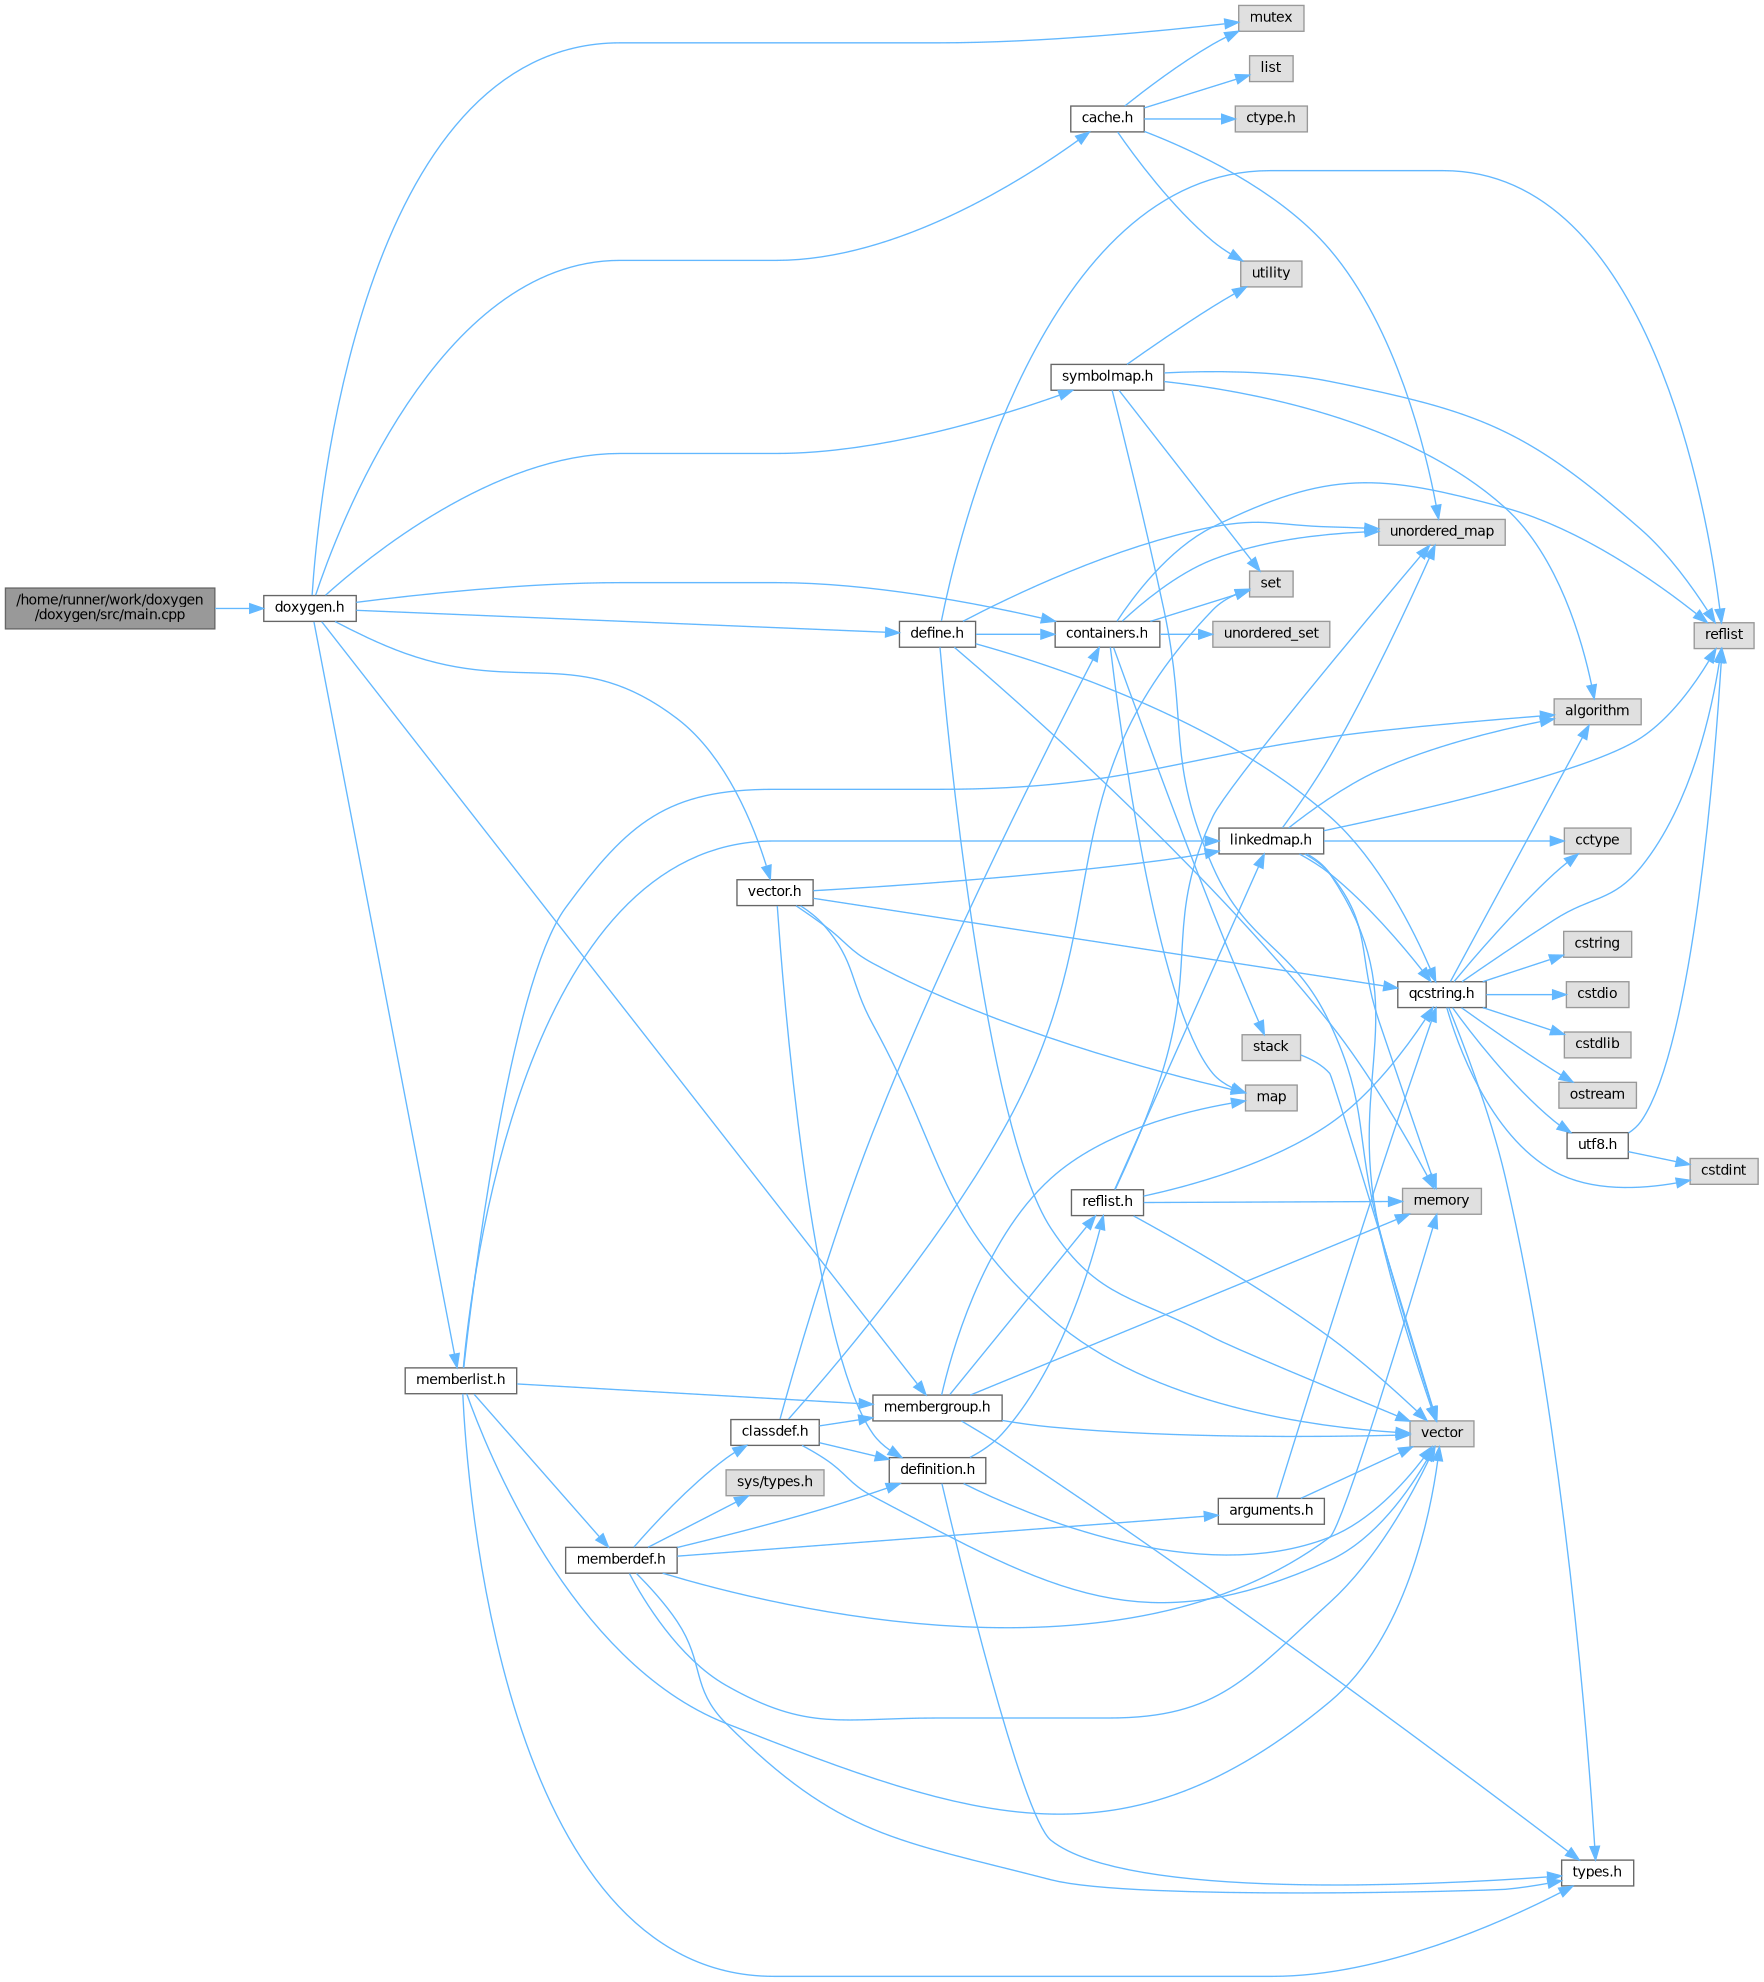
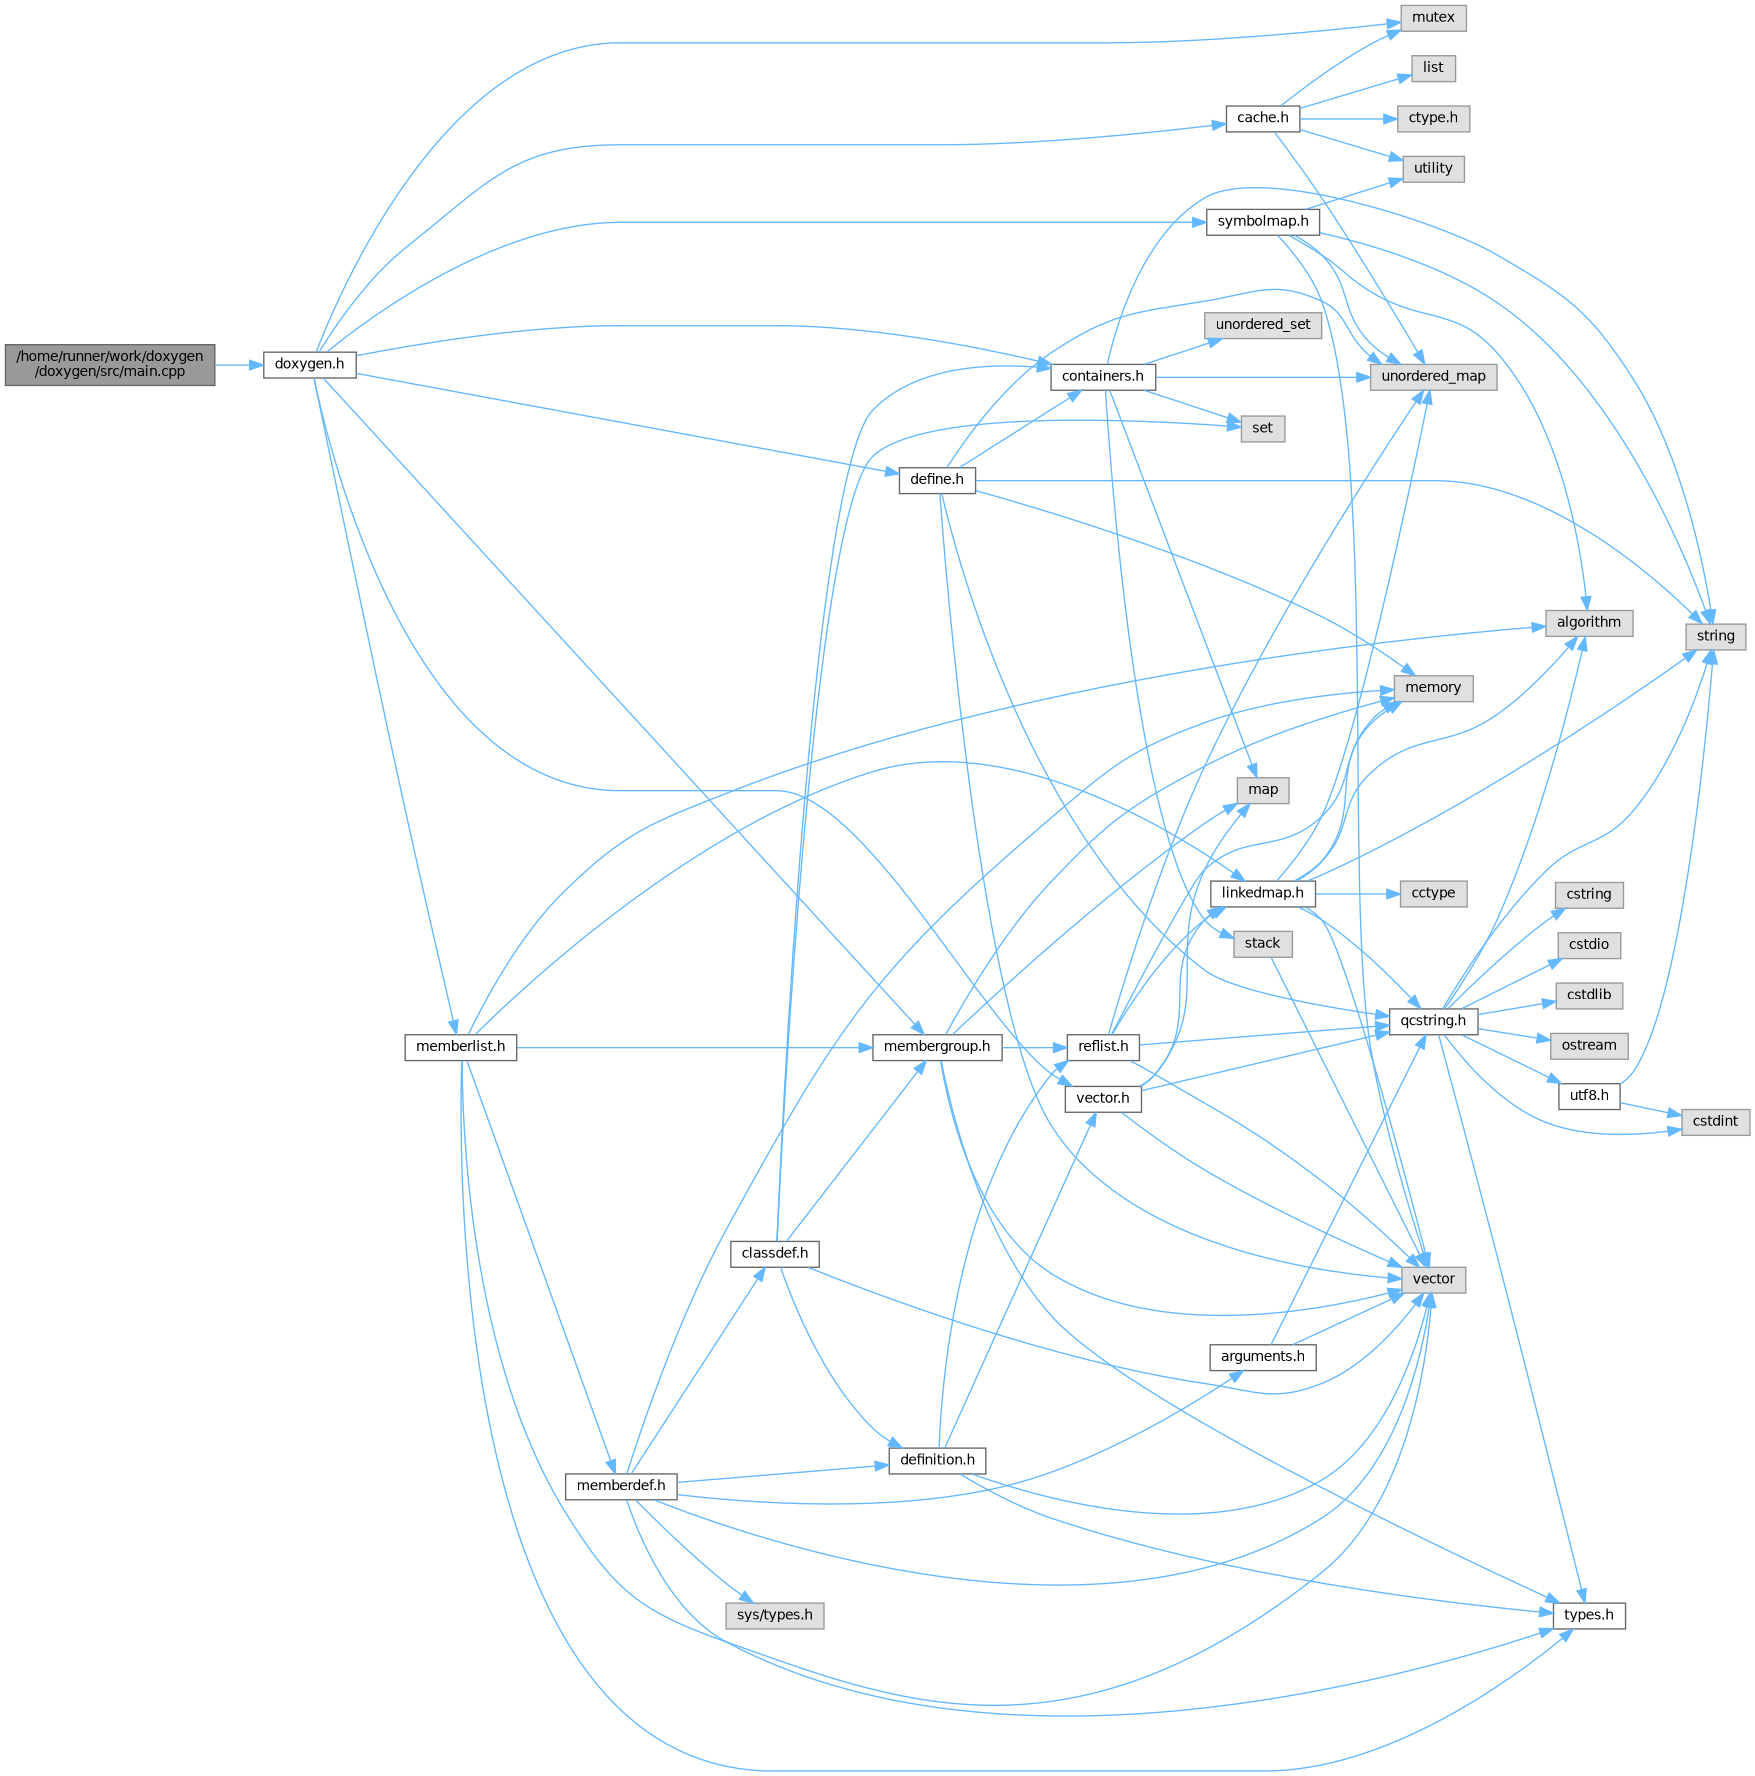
edge "symbolmap.h" -> "set": now "symbolmap.h" -> "unordered_map"
node "reflist": label "reflist" -> "string"
edge "qcstring.h" -> "cctype": removed
edge "vector.h" -> "definition.h": reversed
